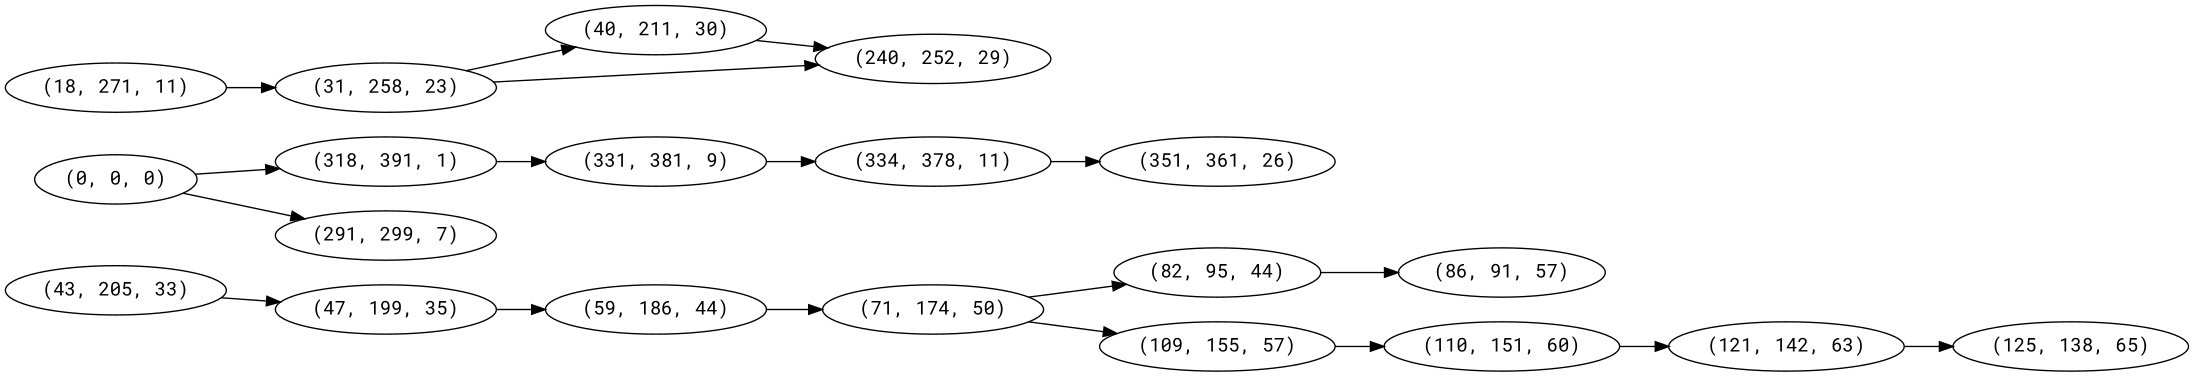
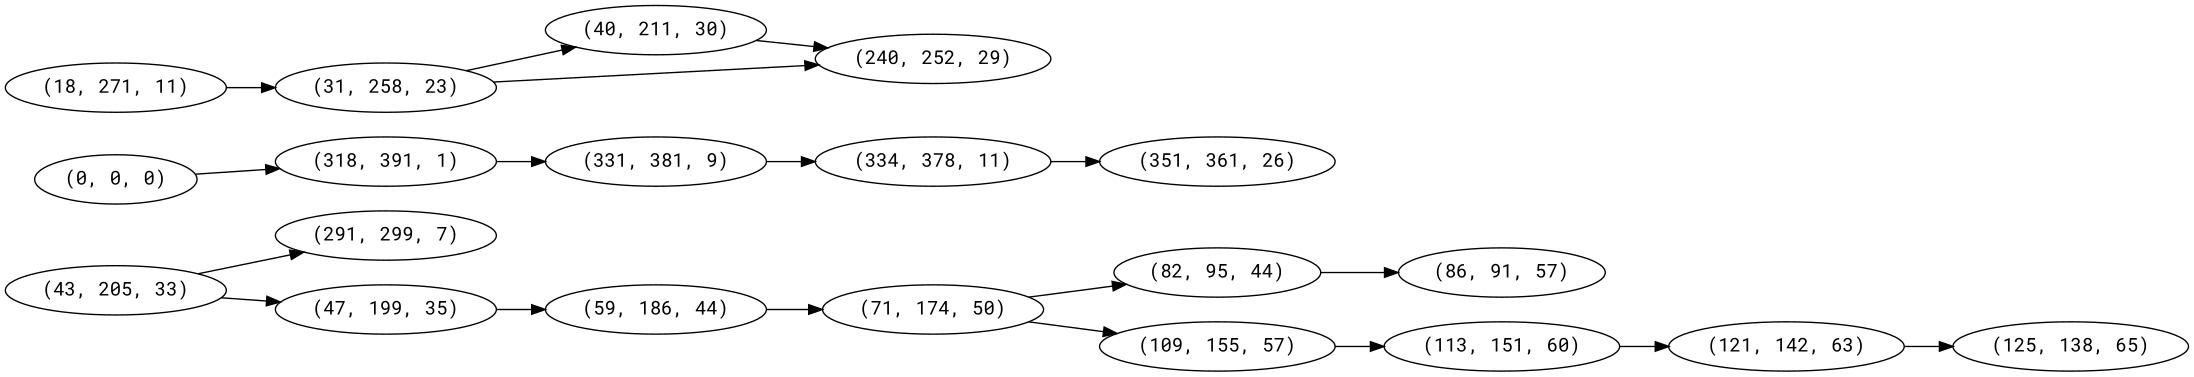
edge "(0, 0, 0)" -> "(291, 299, 7)": now "(43, 205, 33)" -> "(291, 299, 7)"
node "(110, 151, 60)": label "(110, 151, 60)" -> "(113, 151, 60)"
